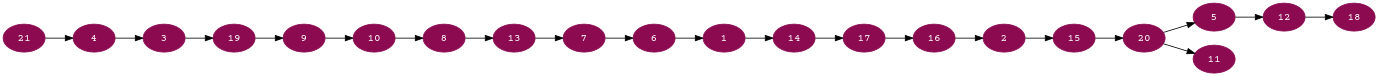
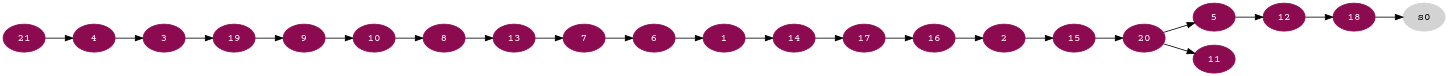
node "s0": added
